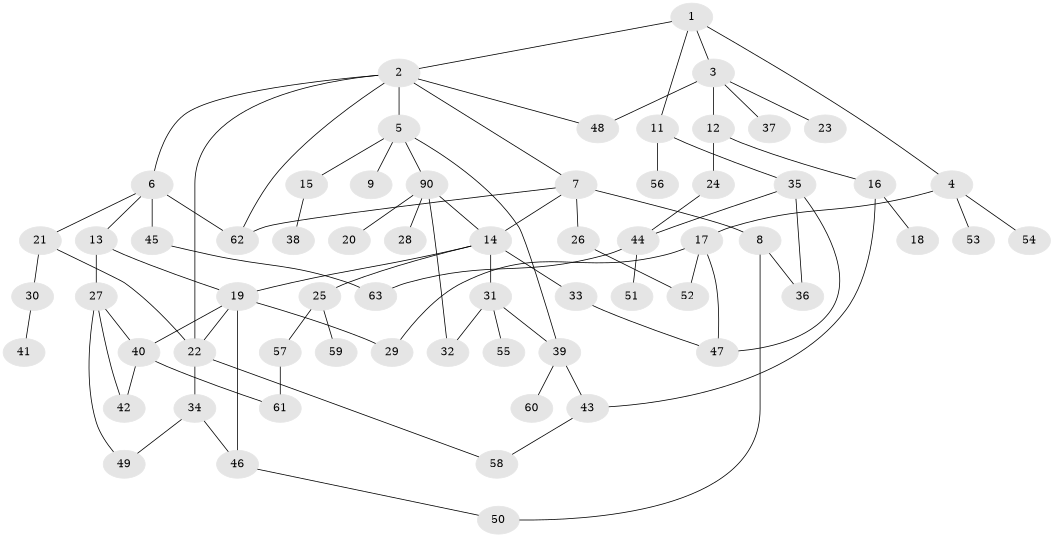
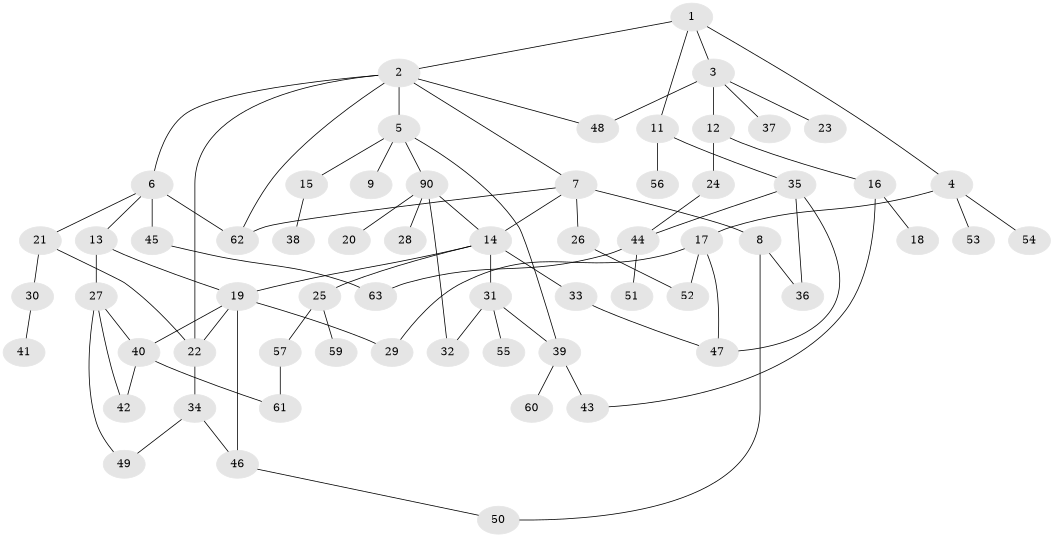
node "58": removed
